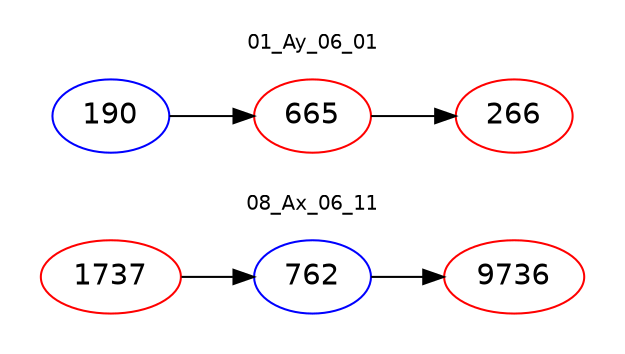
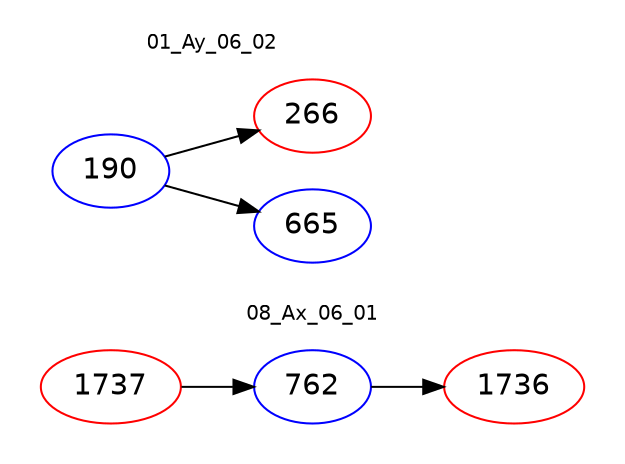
cluster "01_Ay_06_01": label "01_Ay_06_01" -> "01_Ay_06_02"
node "665": color red -> blue
edge "665" -> "266": now "190" -> "266"
cluster "08_Ax_06_11": label "08_Ax_06_11" -> "08_Ax_06_01"
node "9736": label "9736" -> "1736"
